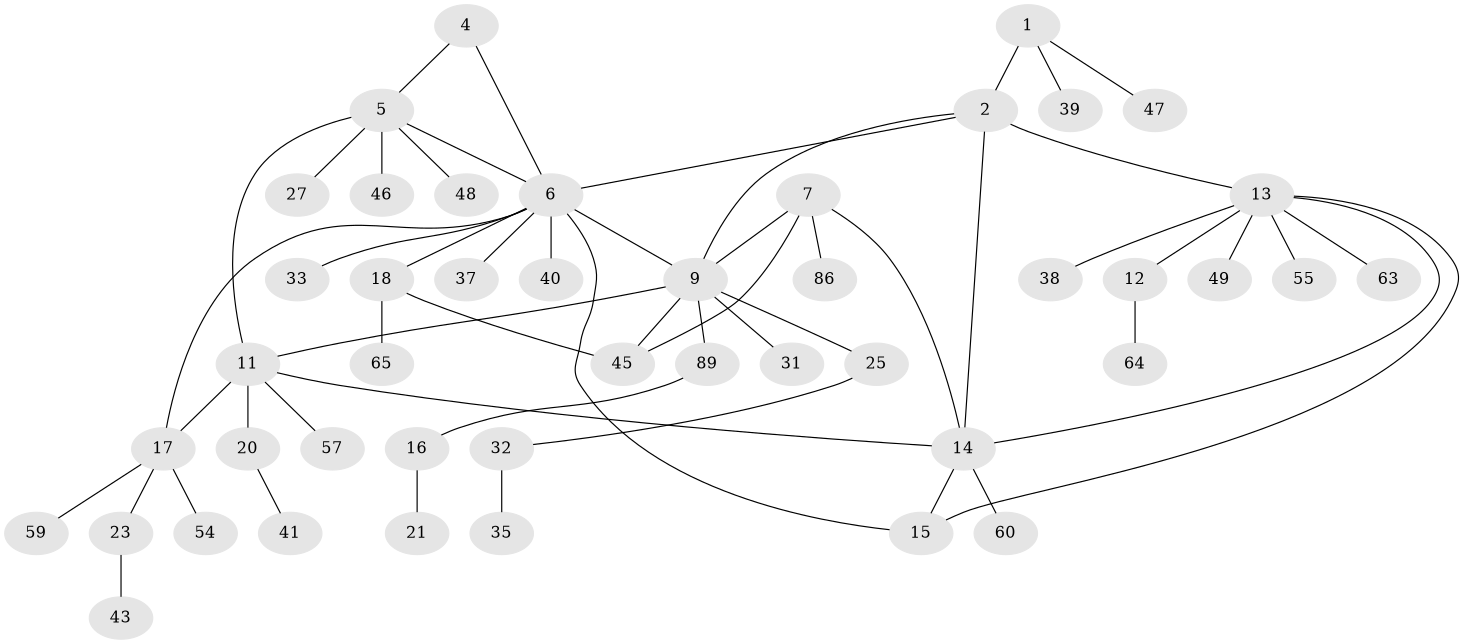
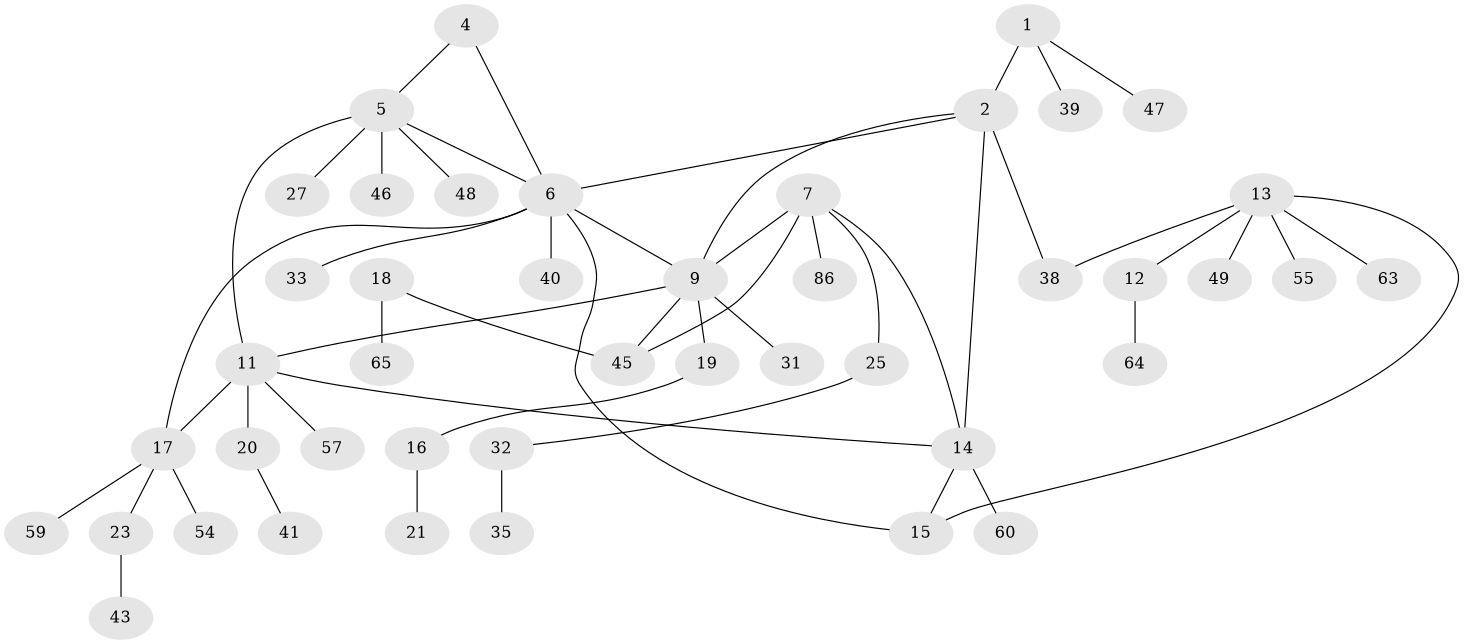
edge "2" -- "13": now "2" -- "38"
edge "6" -- "18": removed
node "37": removed
edge "9" -- "25": now "7" -- "25"
node "89": label "89" -> "19"
edge "13" -- "14": removed
